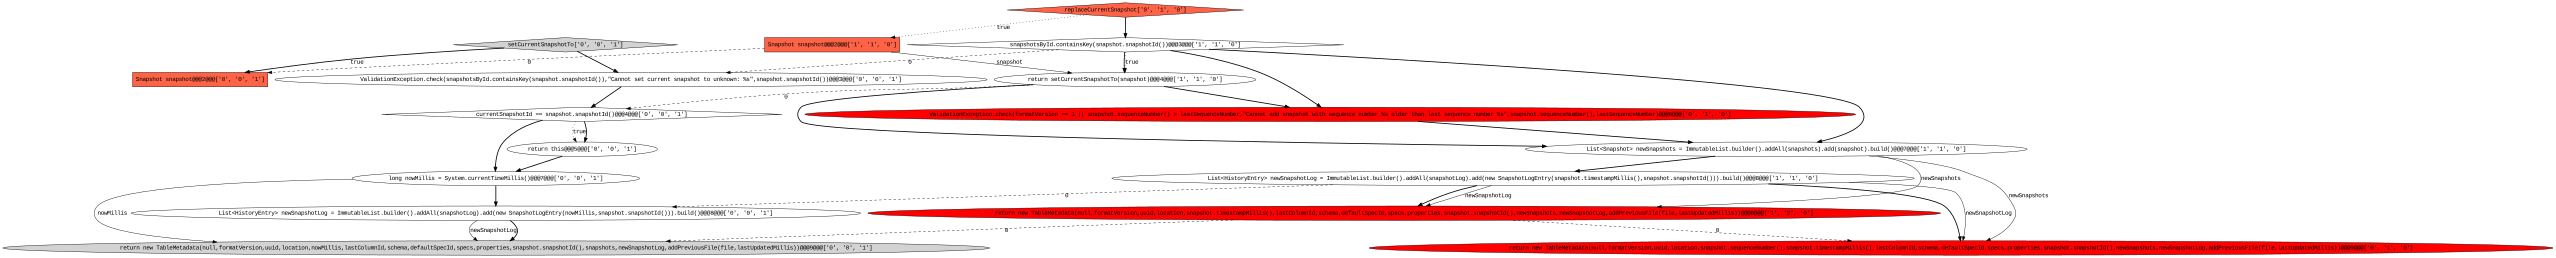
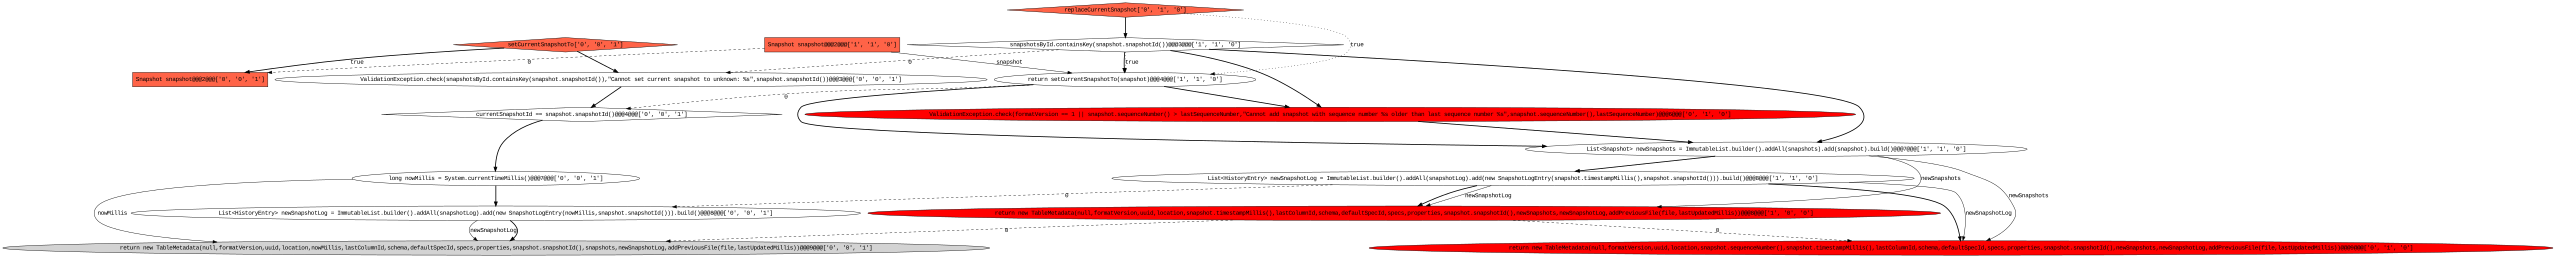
edge "replaceCurrentSnapshot['0', '1', '0']" -> "Snapshot snapshot@@@2@@@['1', '1', '0']": now "replaceCurrentSnapshot['0', '1', '0']" -> "return setCurrentSnapshotTo(snapshot)@@@4@@@['1', '1', '0']"
node "setCurrentSnapshotTo['0', '0', '1']": fillcolor lightgray -> tomato
node "return this@@@5@@@['0', '0', '1']": removed
